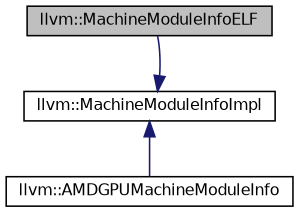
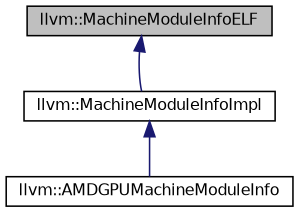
edge "llvm::MachineModuleInfoELF" -> "llvm::MachineModuleInfoImpl": reversed
